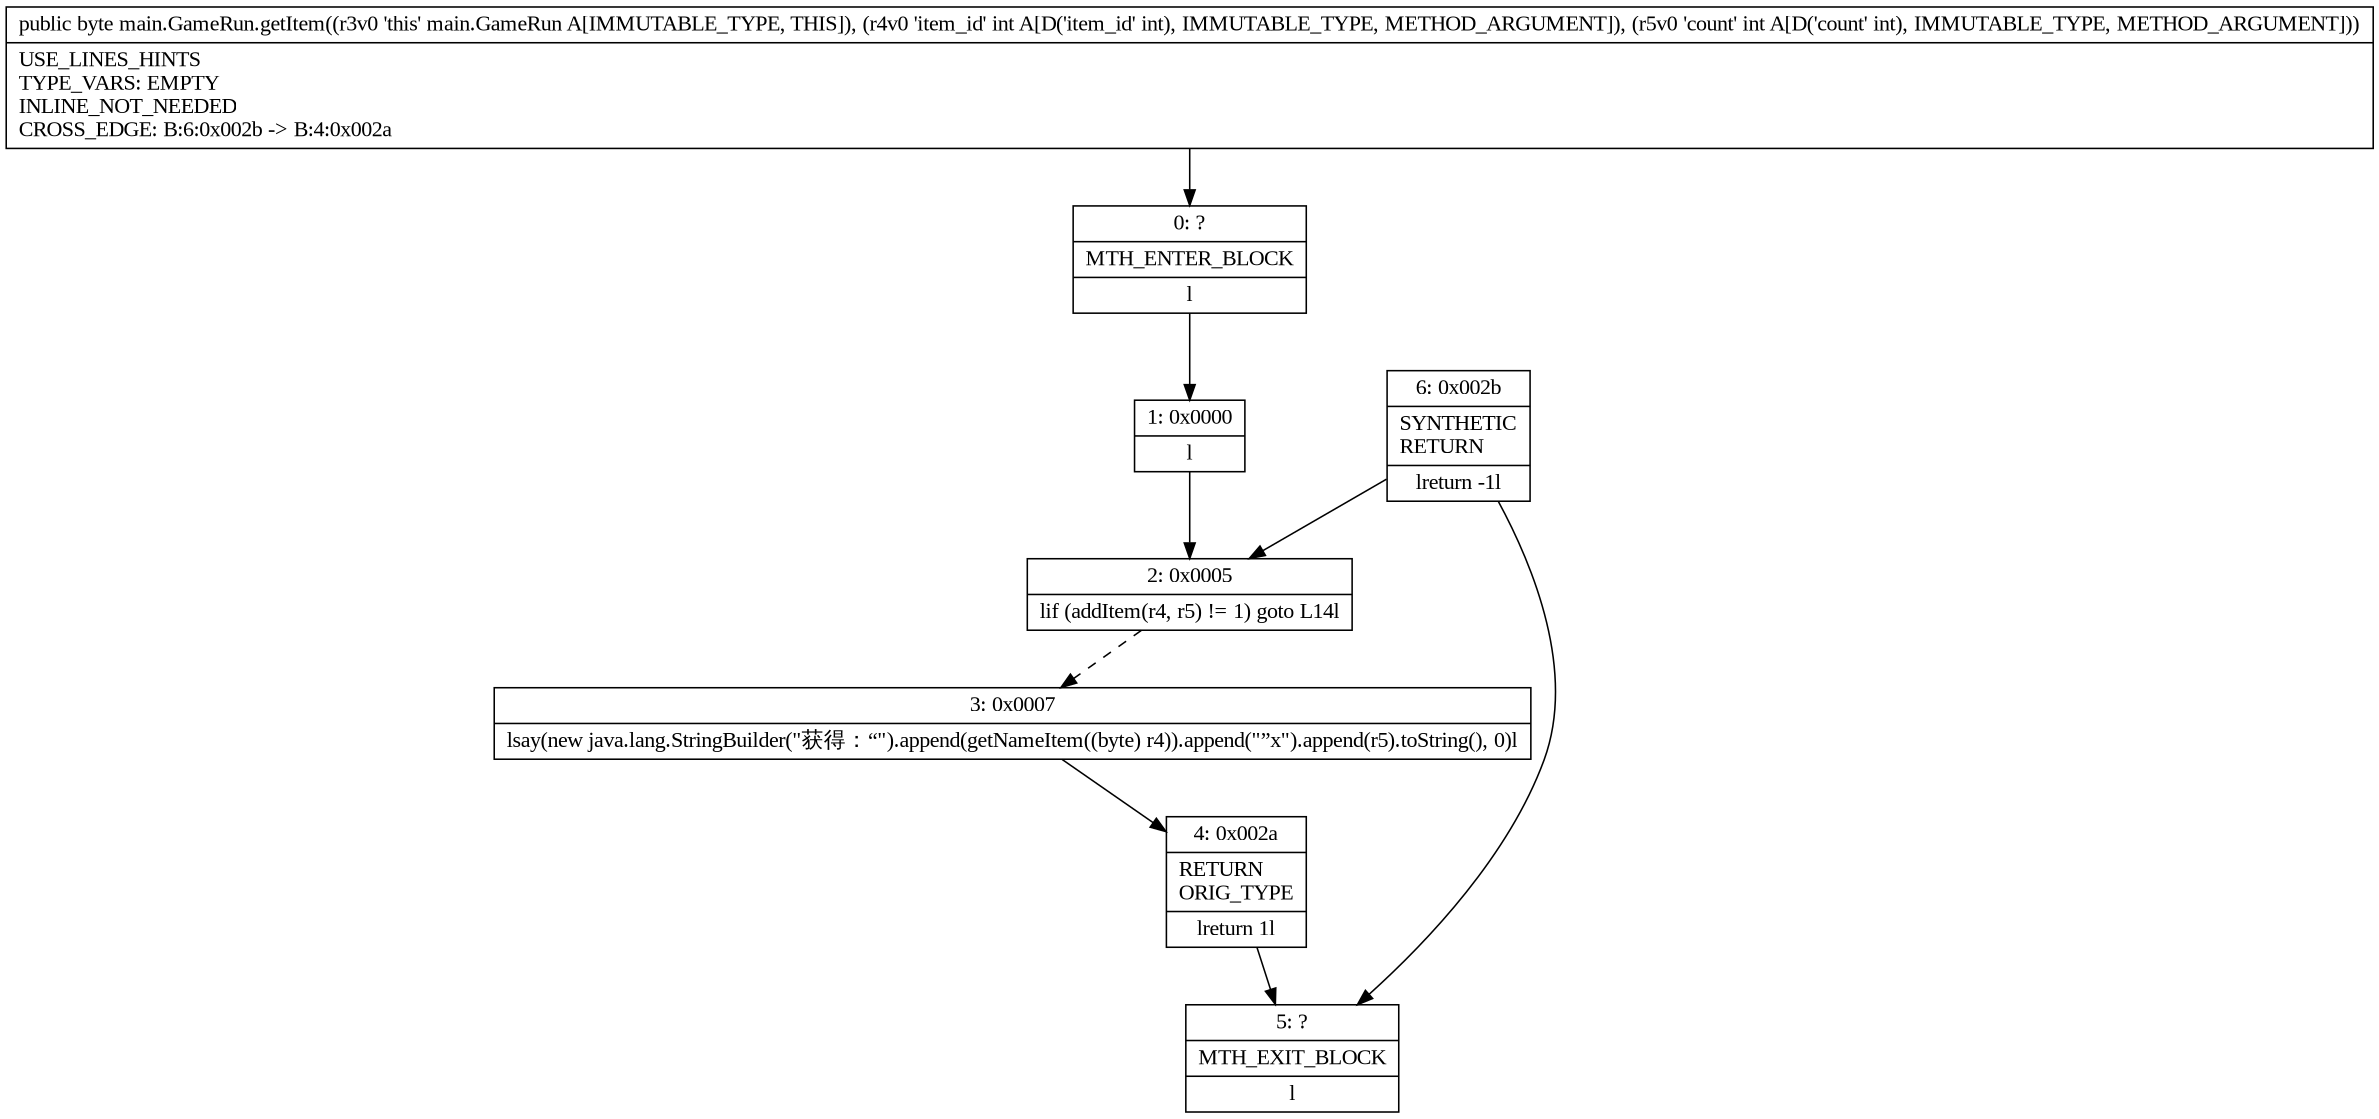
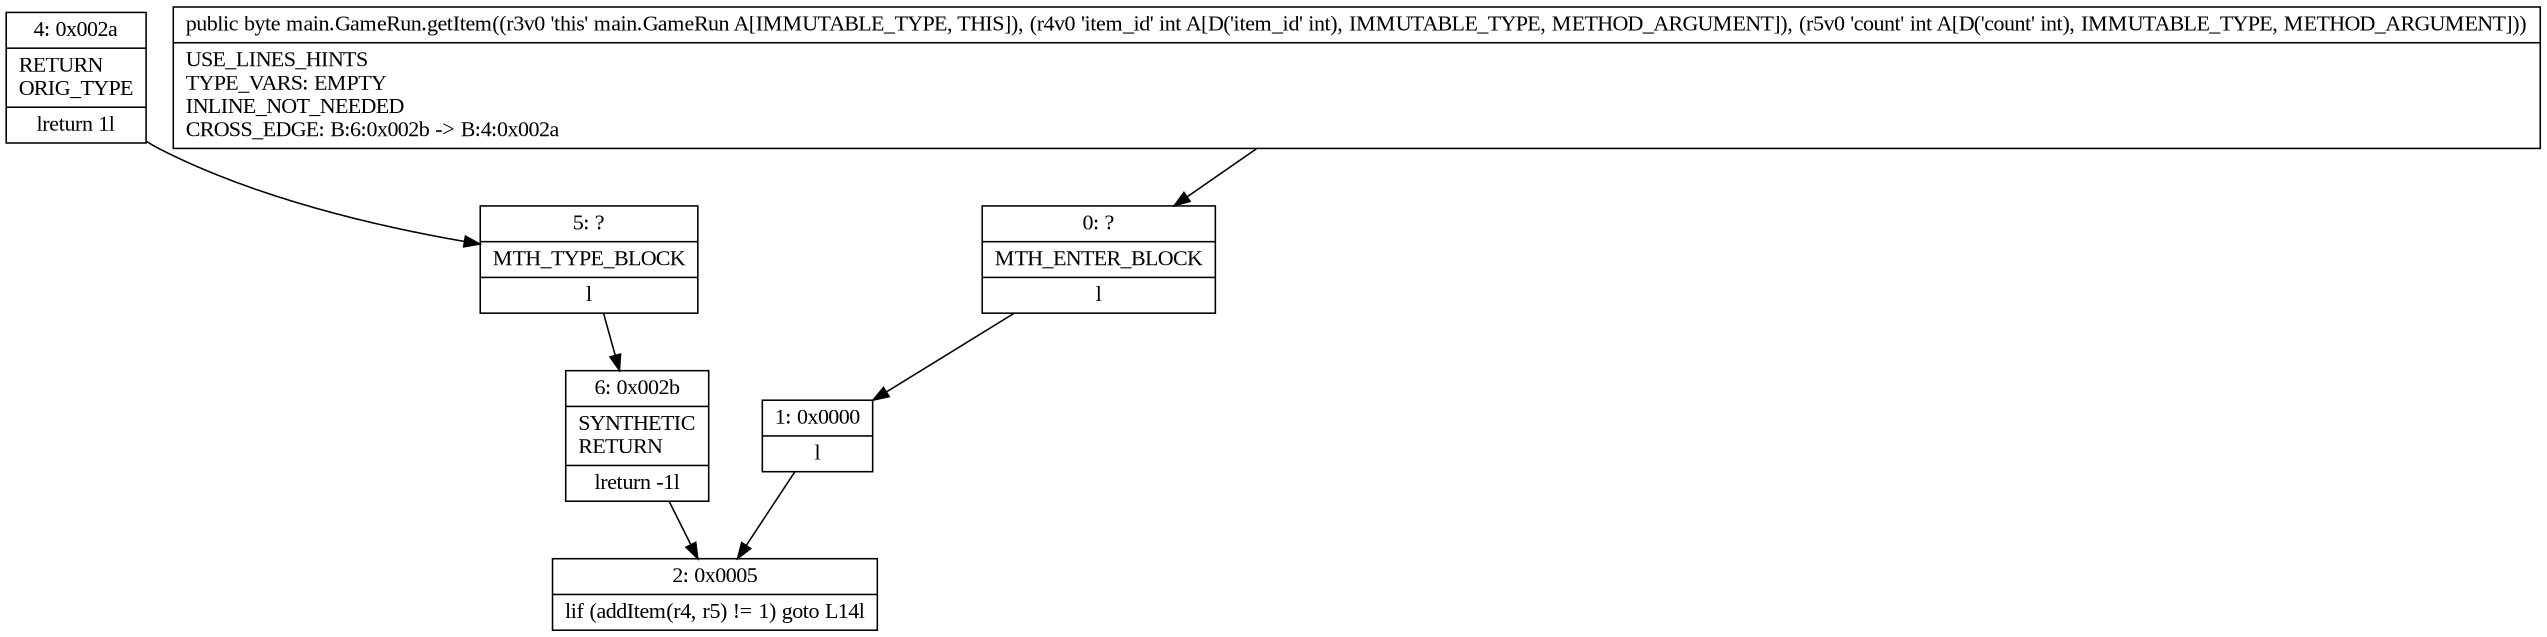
node "3: 0x0007": removed
edge "6: 0x002b" -> "5: ?": reversed
node "5: ?": text "MTH_EXIT_BLOCK" -> "MTH_TYPE_BLOCK"
